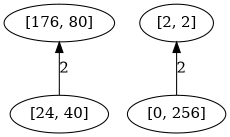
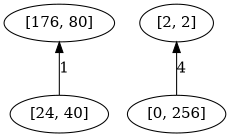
edge "[24, 40]" -> "[176, 80]": label "2" -> "1"
edge "[0, 256]" -> "[2, 2]": label "2" -> "4"
